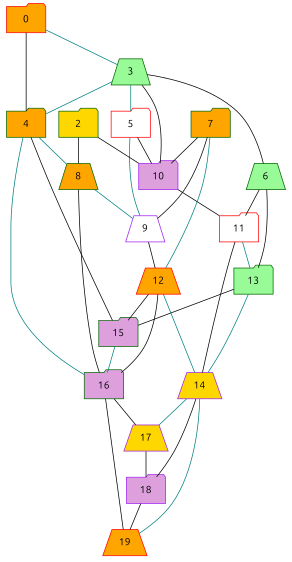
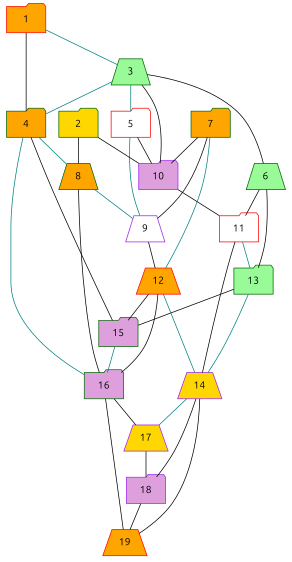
node "0": label "0" -> "1"
edge "14" -- "19": color teal -> black
